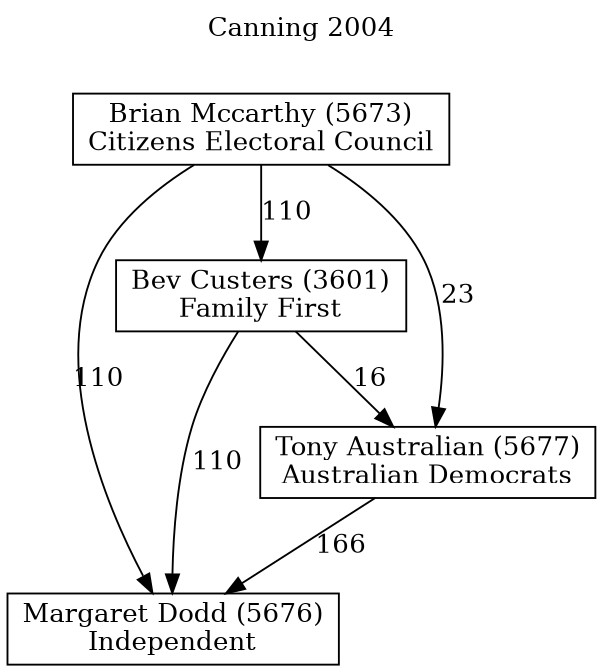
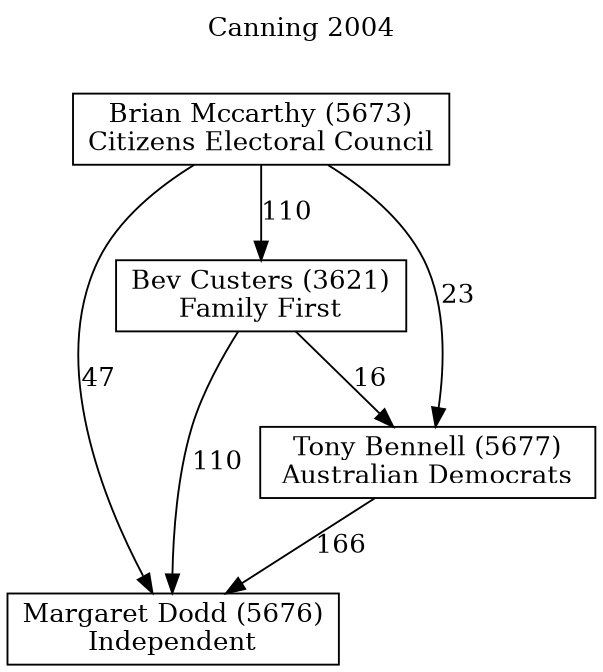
node "Bev Custers (3601) Family First": label "Bev Custers (3601) Family First" -> "Bev Custers (3621) Family First"
edge "Brian Mccarthy (5673) Citizens Electoral Council" -> "Margaret Dodd (5676) Independent": label "110" -> "47"
node "Tony Australian (5677) Australian Democrats": label "Tony Australian (5677) Australian Democrats" -> "Tony Bennell (5677) Australian Democrats"
